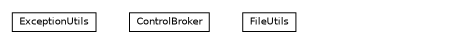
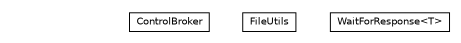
node "ExceptionUtils": removed
node "WaitForResponse<T>": added
